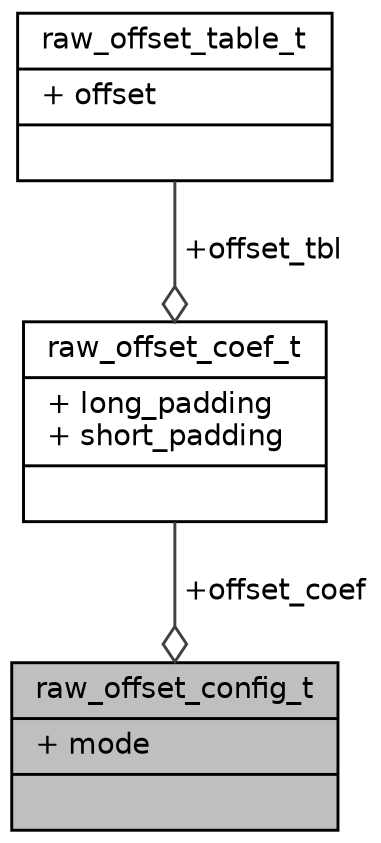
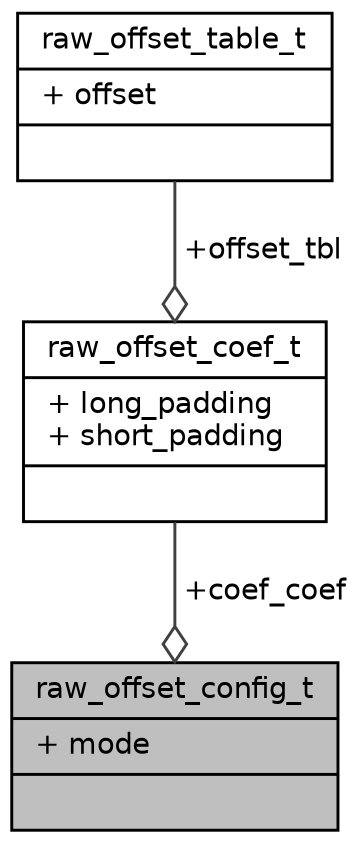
edge "raw_offset_coef_t" -> "raw_offset_config_t": label " +offset_coef" -> " +coef_coef"
